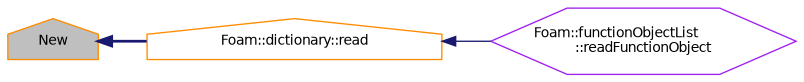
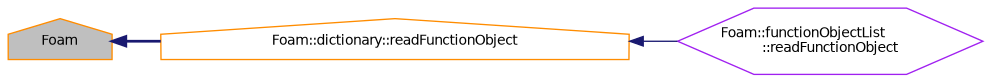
node "New": label "New" -> "Foam"
node "Foam::dictionary::read": label "Foam::dictionary::read" -> "Foam::dictionary::readFunctionObject"
